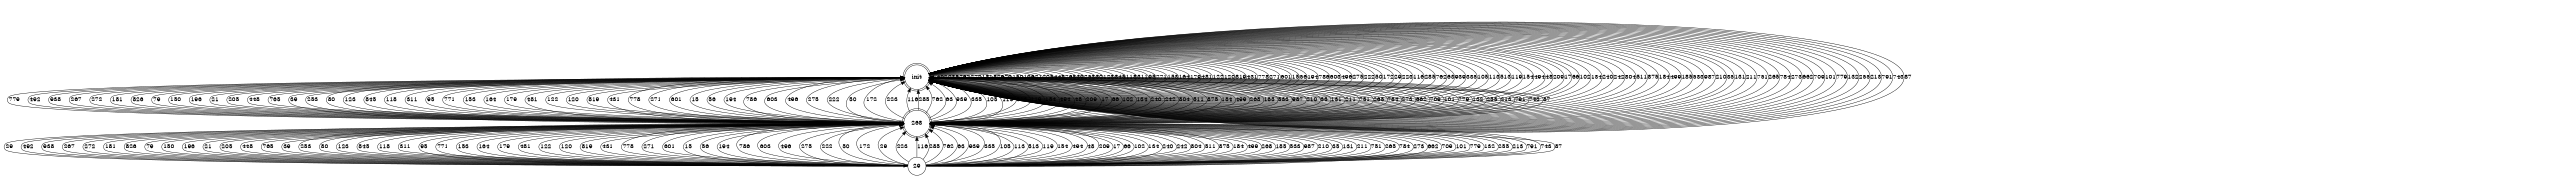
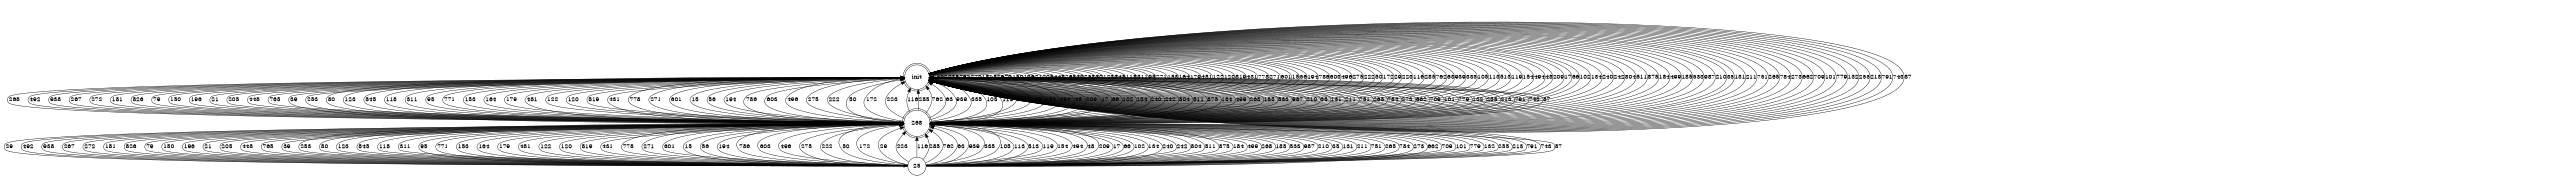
edge "init" -> "268": label "779" -> "268"
node "29": label "29" -> "25"
